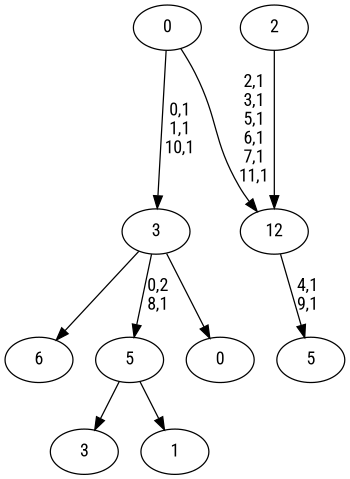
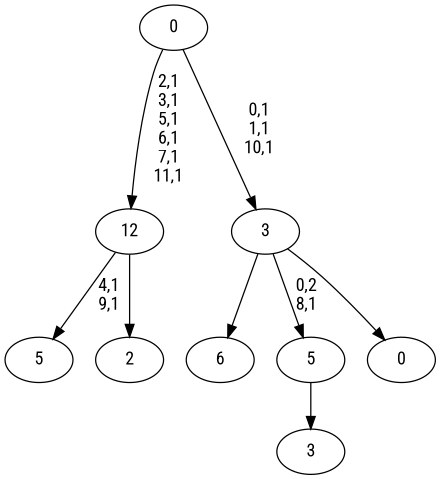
edge "2" -> "12": reversed
node "1": removed
